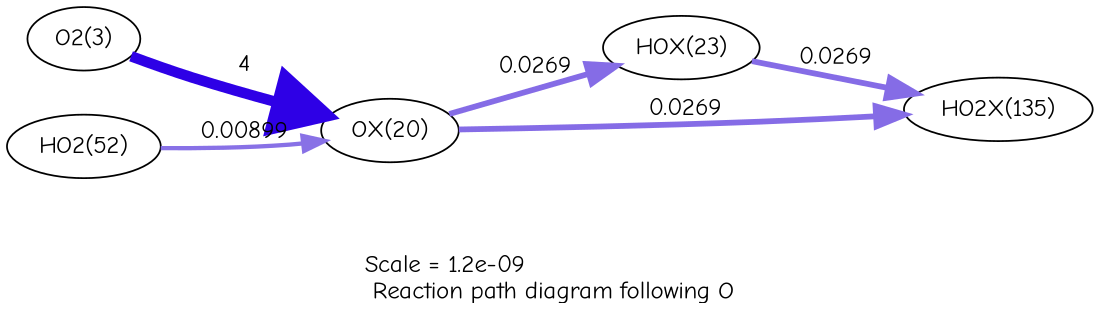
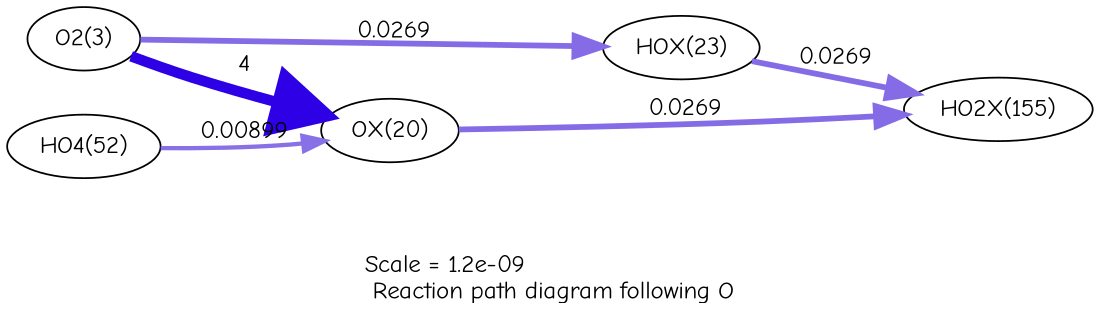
edge "OX(20)" -> "HOX(23)": now "O2(3)" -> "HOX(23)"
node "HO2X(135)": label "HO2X(135)" -> "HO2X(155)"
node "HO2(52)": label "HO2(52)" -> "HO4(52)"
